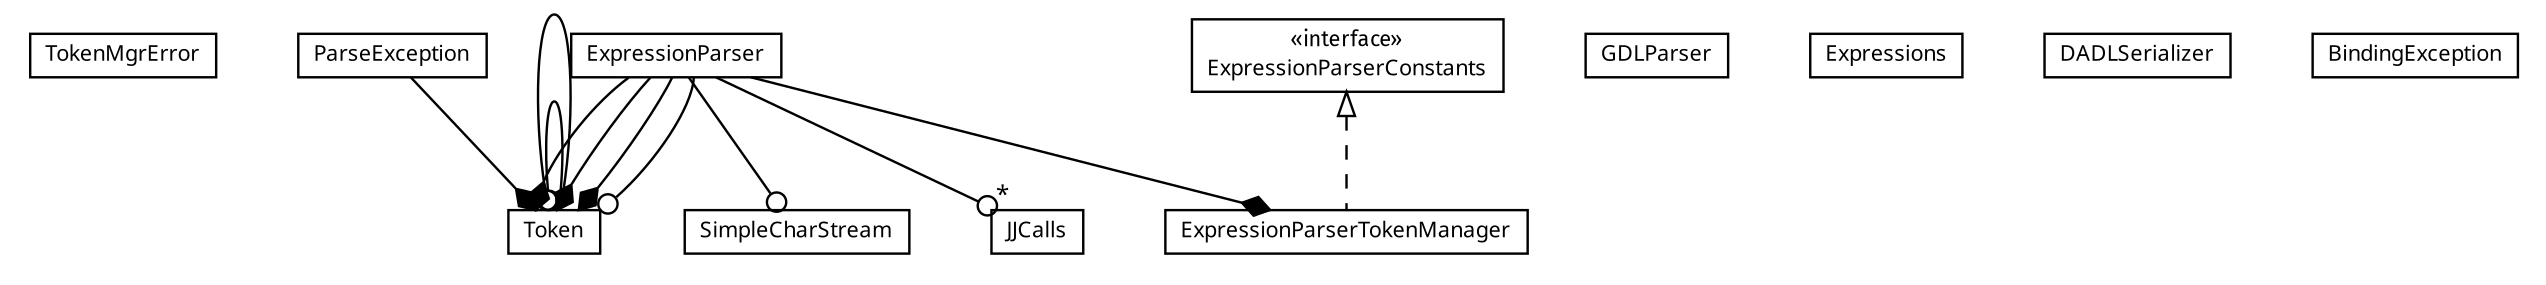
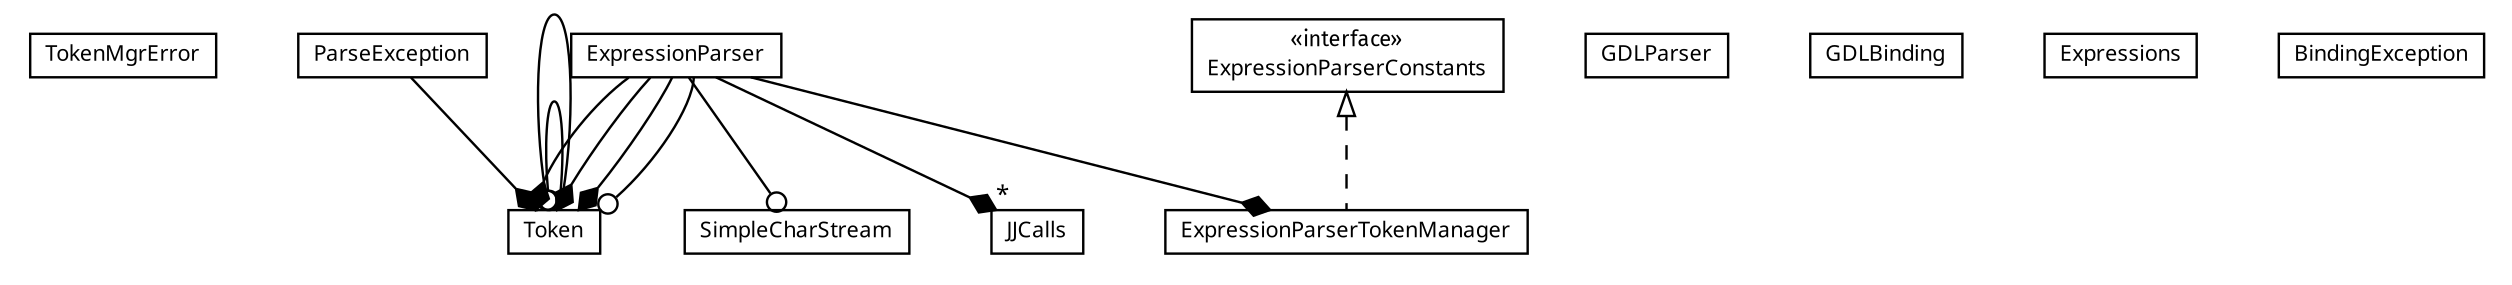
node "GDLBinding": added
node "DADLSerializer": removed
edge "ExpressionParser" -> "JJCalls": arrowhead odot -> diamond
